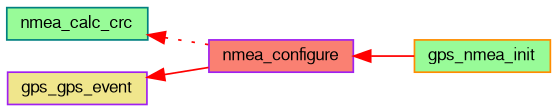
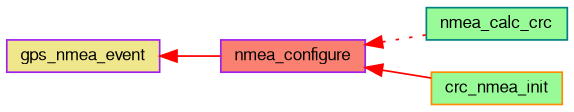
edge "nmea_configure" -> "nmea_calc_crc": reversed
node "gps_nmea_init": label "gps_nmea_init" -> "crc_nmea_init"
node "gps_gps_event": label "gps_gps_event" -> "gps_nmea_event"
